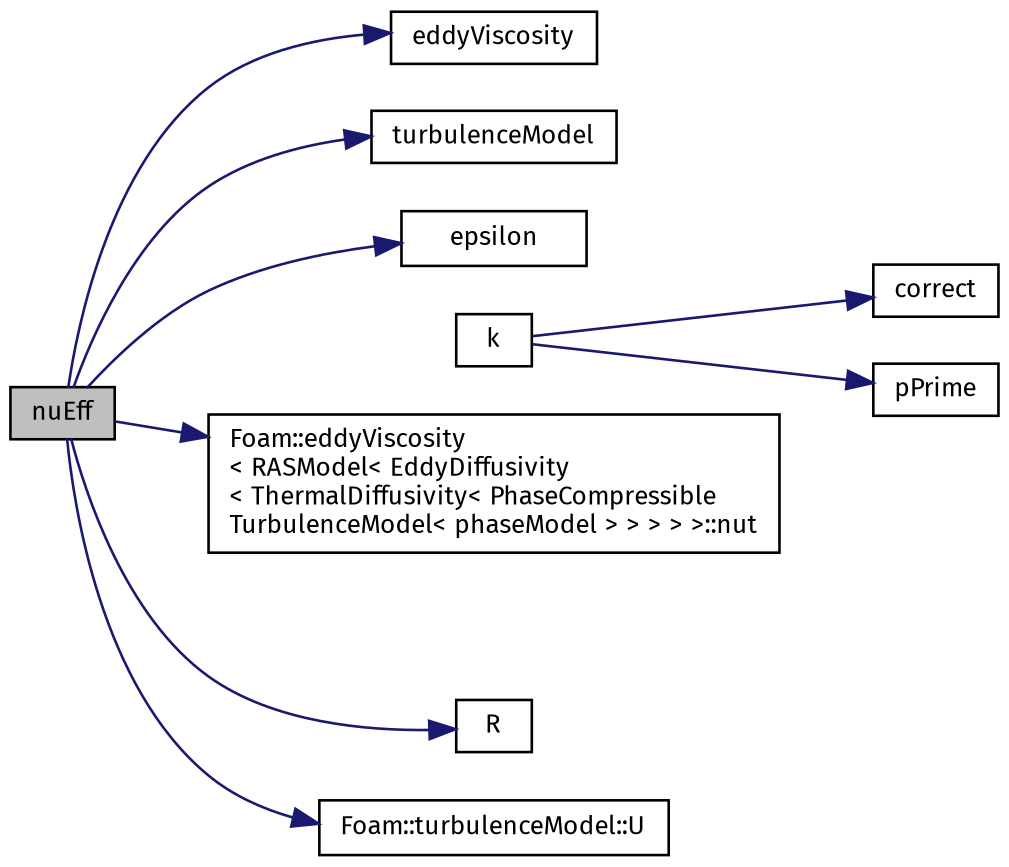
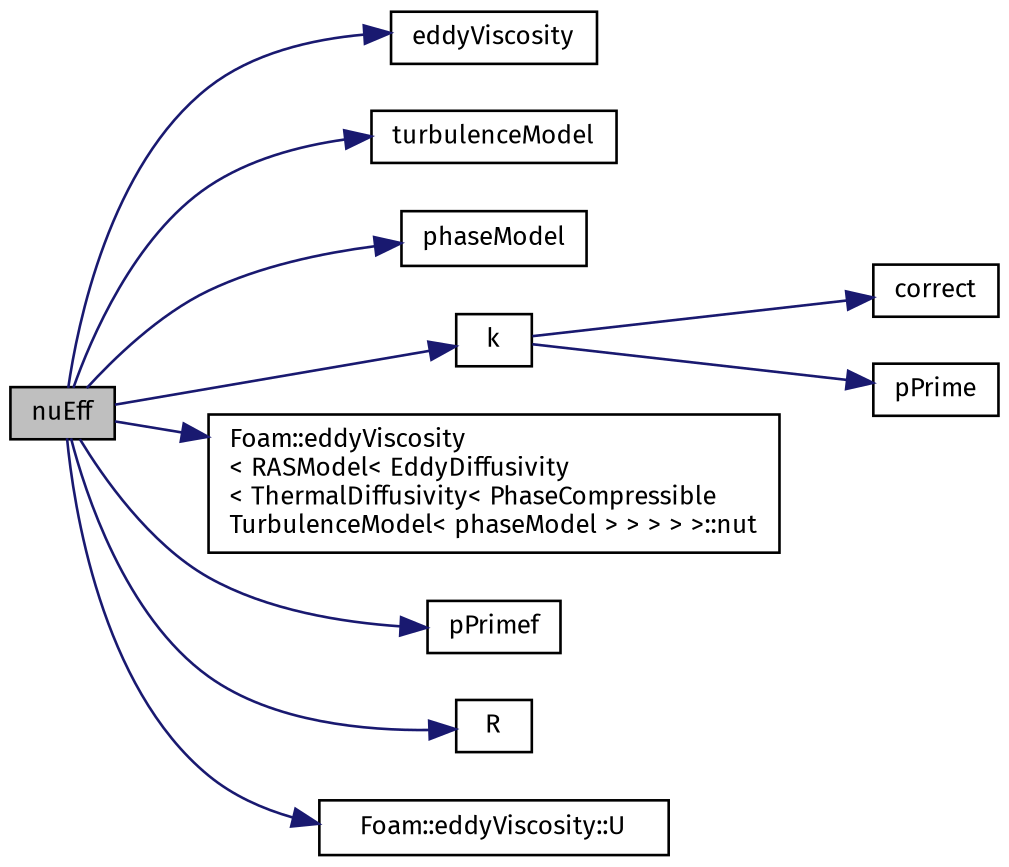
node "epsilon": label "epsilon" -> "phaseModel"
edge "nuEff" -> "k": added
node "pPrimef": added
node "Foam::turbulenceModel::U": label "Foam::turbulenceModel::U" -> "Foam::eddyViscosity::U"
